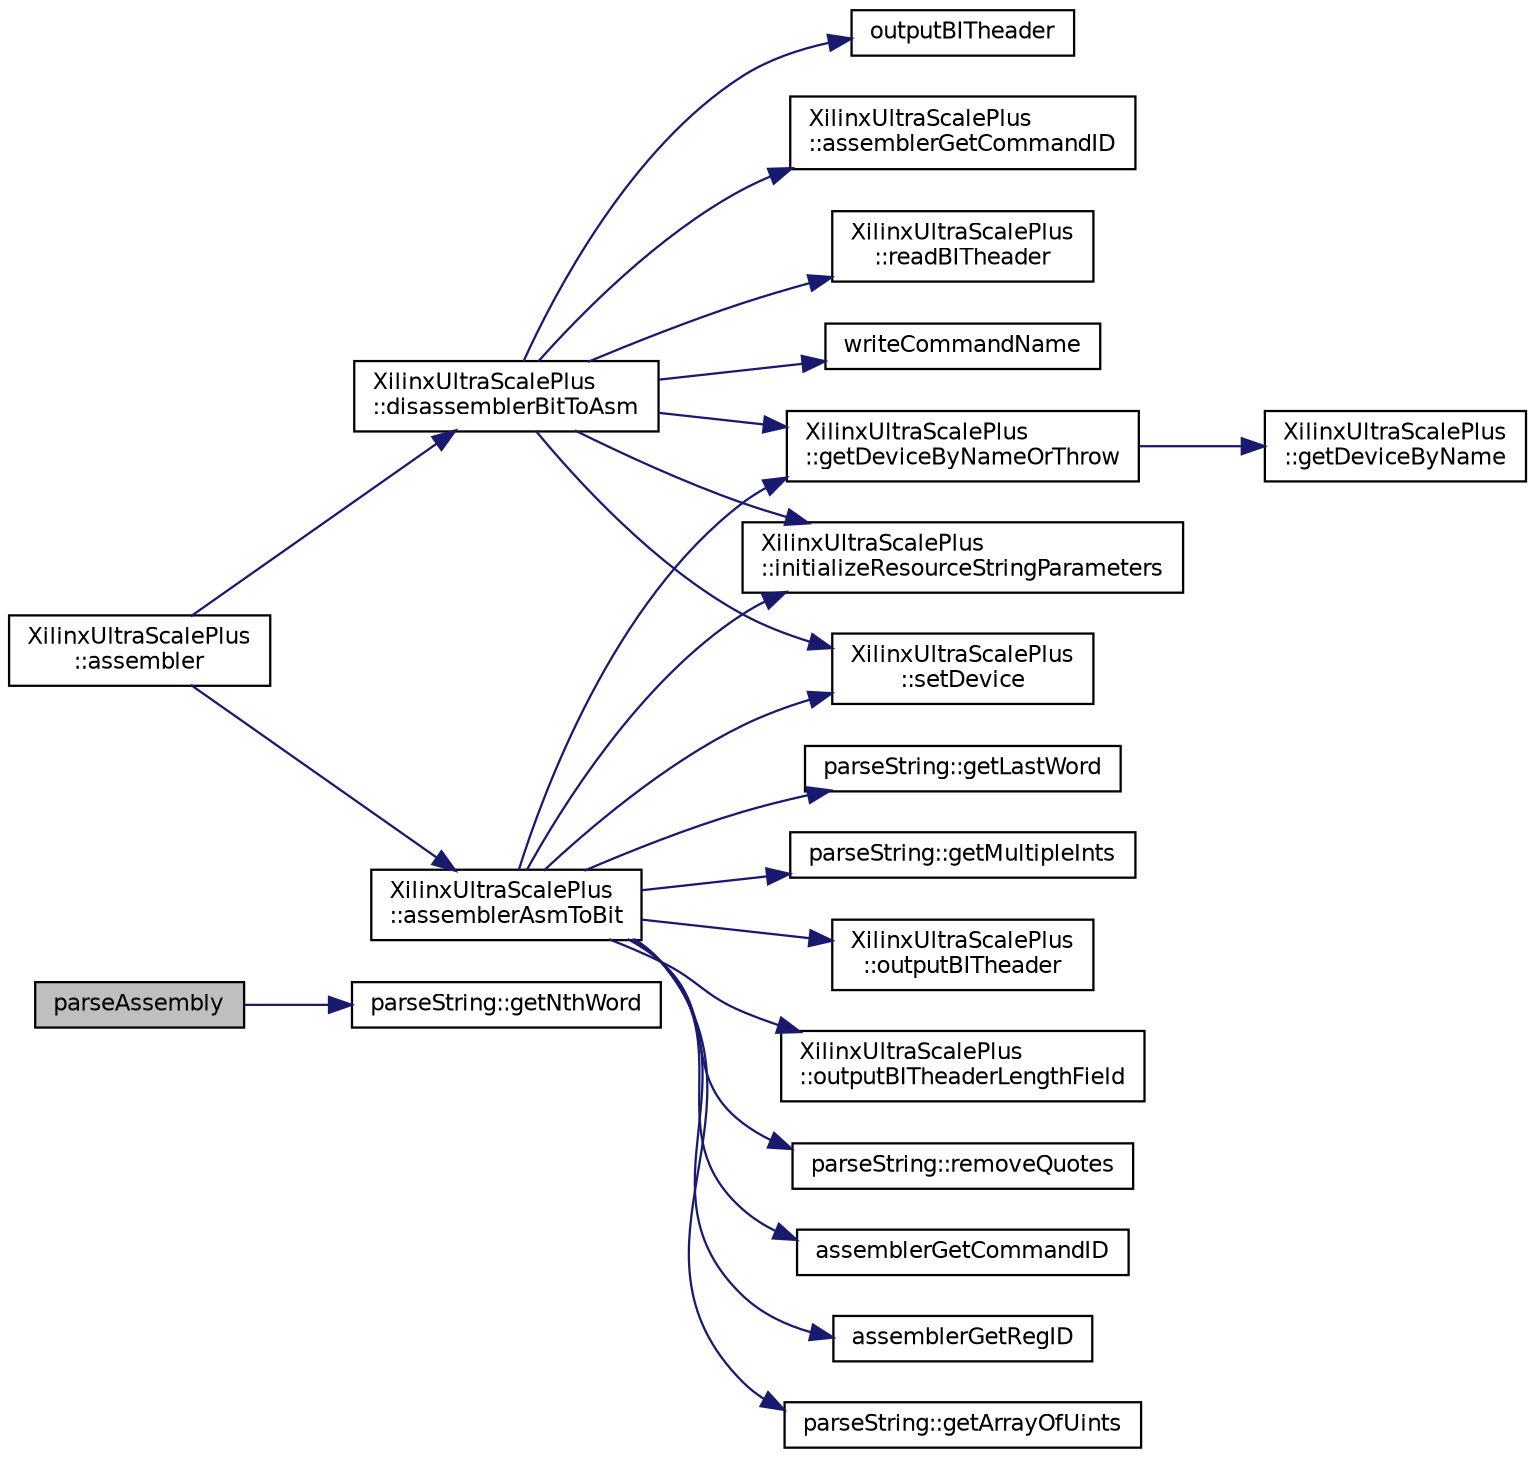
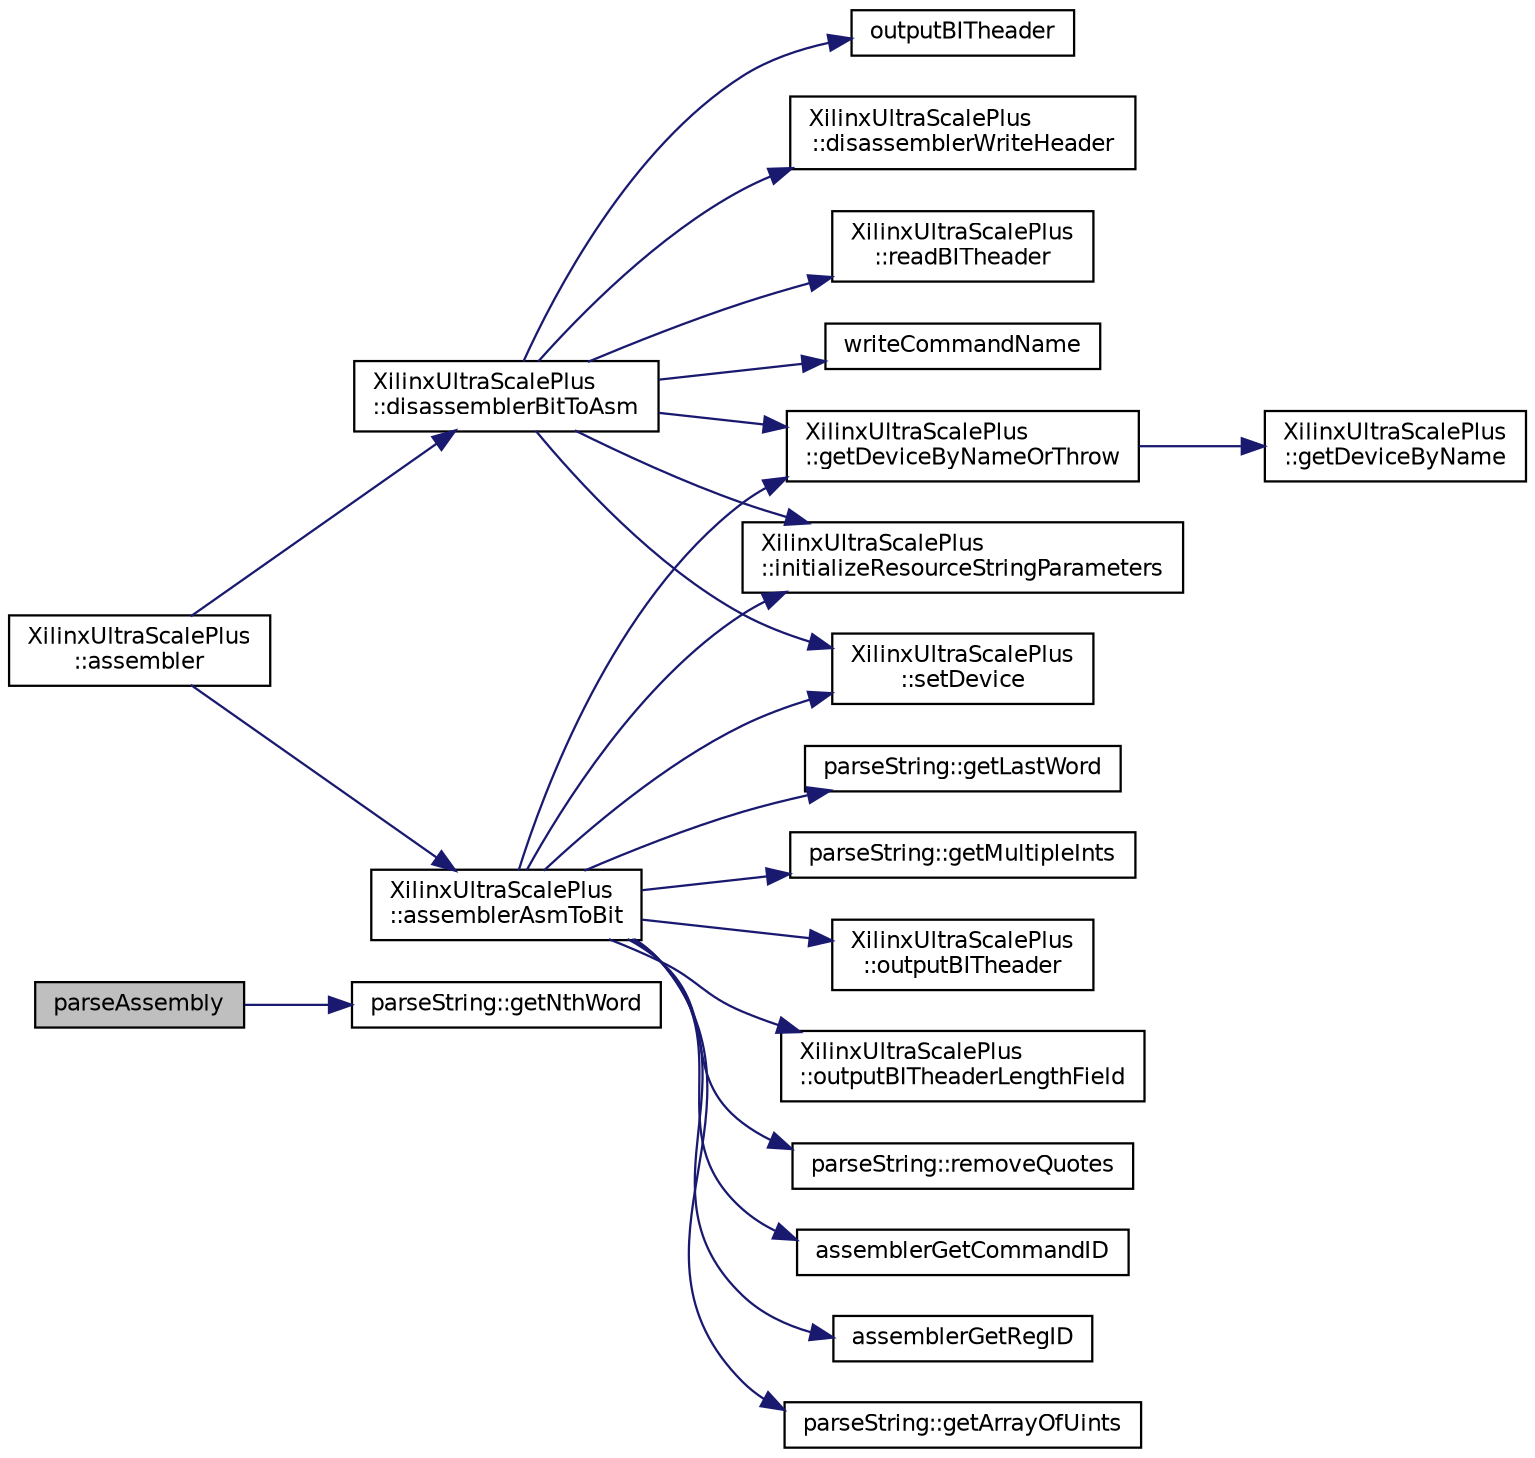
node "XilinxUltraScalePlus ::assemblerGetCommandID": label "XilinxUltraScalePlus ::assemblerGetCommandID" -> "XilinxUltraScalePlus ::disassemblerWriteHeader"
